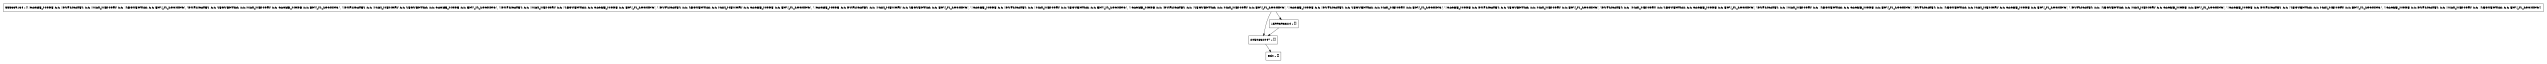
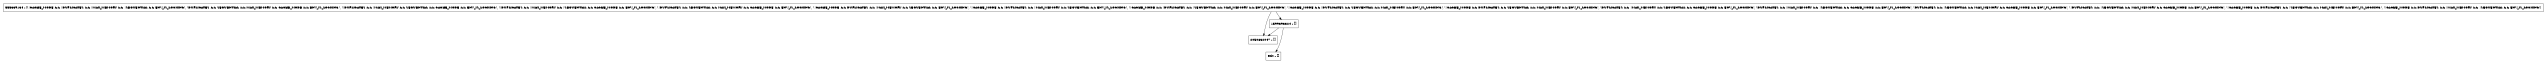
edge "2050832047 - []" -> "exit - []": now "1599393324 - []" -> "exit - []"
